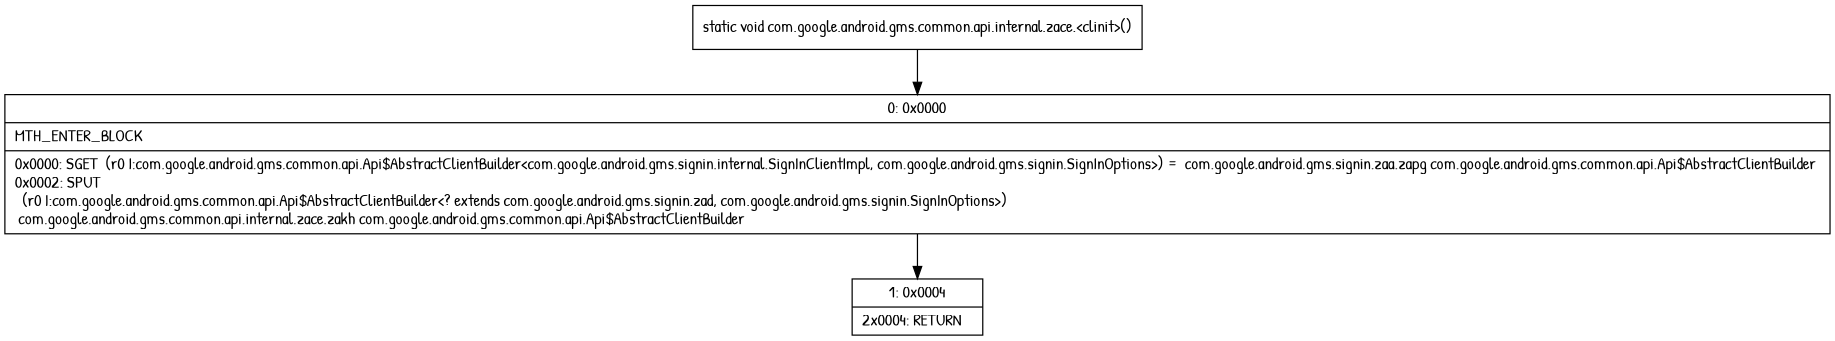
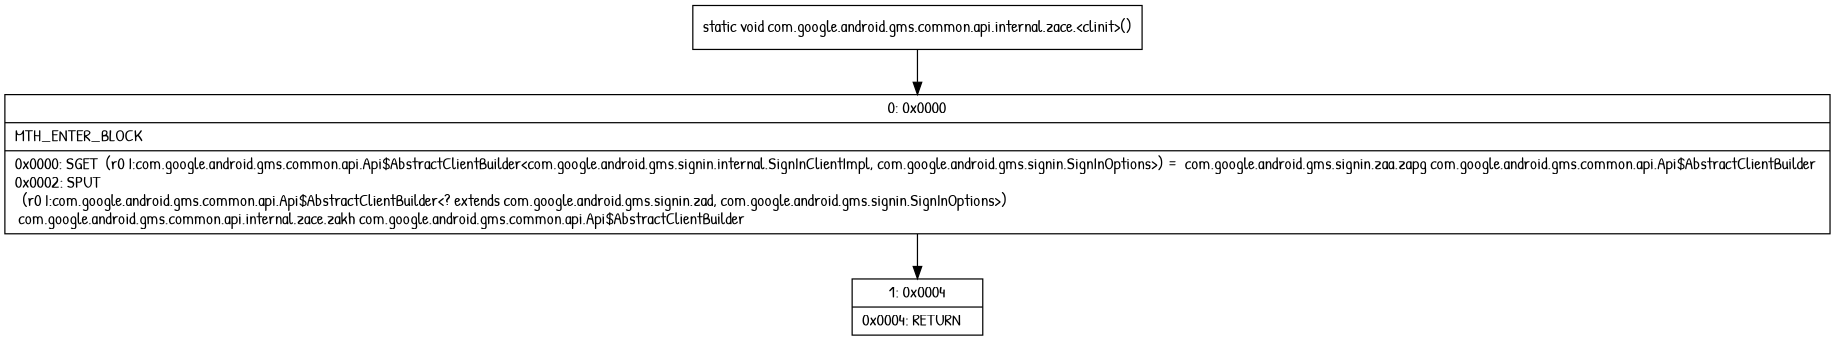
node "1: 0x0004": text "2x0004: RETURN" -> "0x0004: RETURN"
